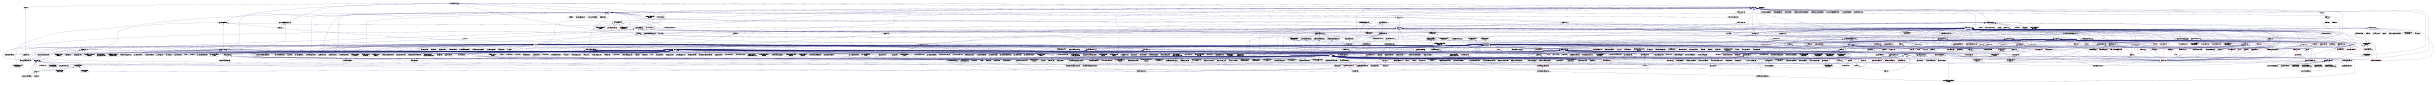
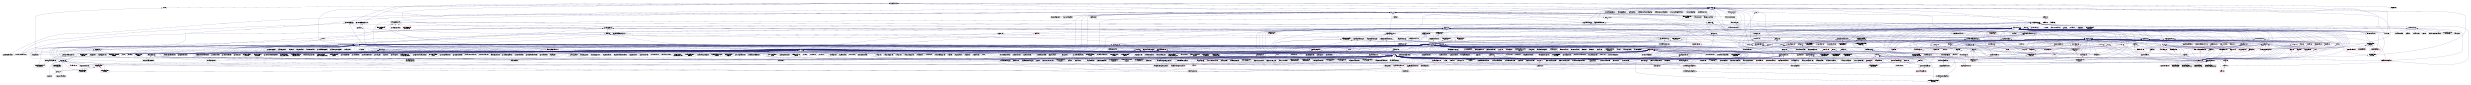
node "get_locality_name.cpp": added
node "transform_reduce_binary.hpp": label "transform_reduce_binary.hpp" -> "transform_reduce_subview.hpp"
node "wait_composition.cpp": added
node "thread_yield.cpp": added
node "future_overhead.cpp": removed
node "component_in_executable.cpp": removed
